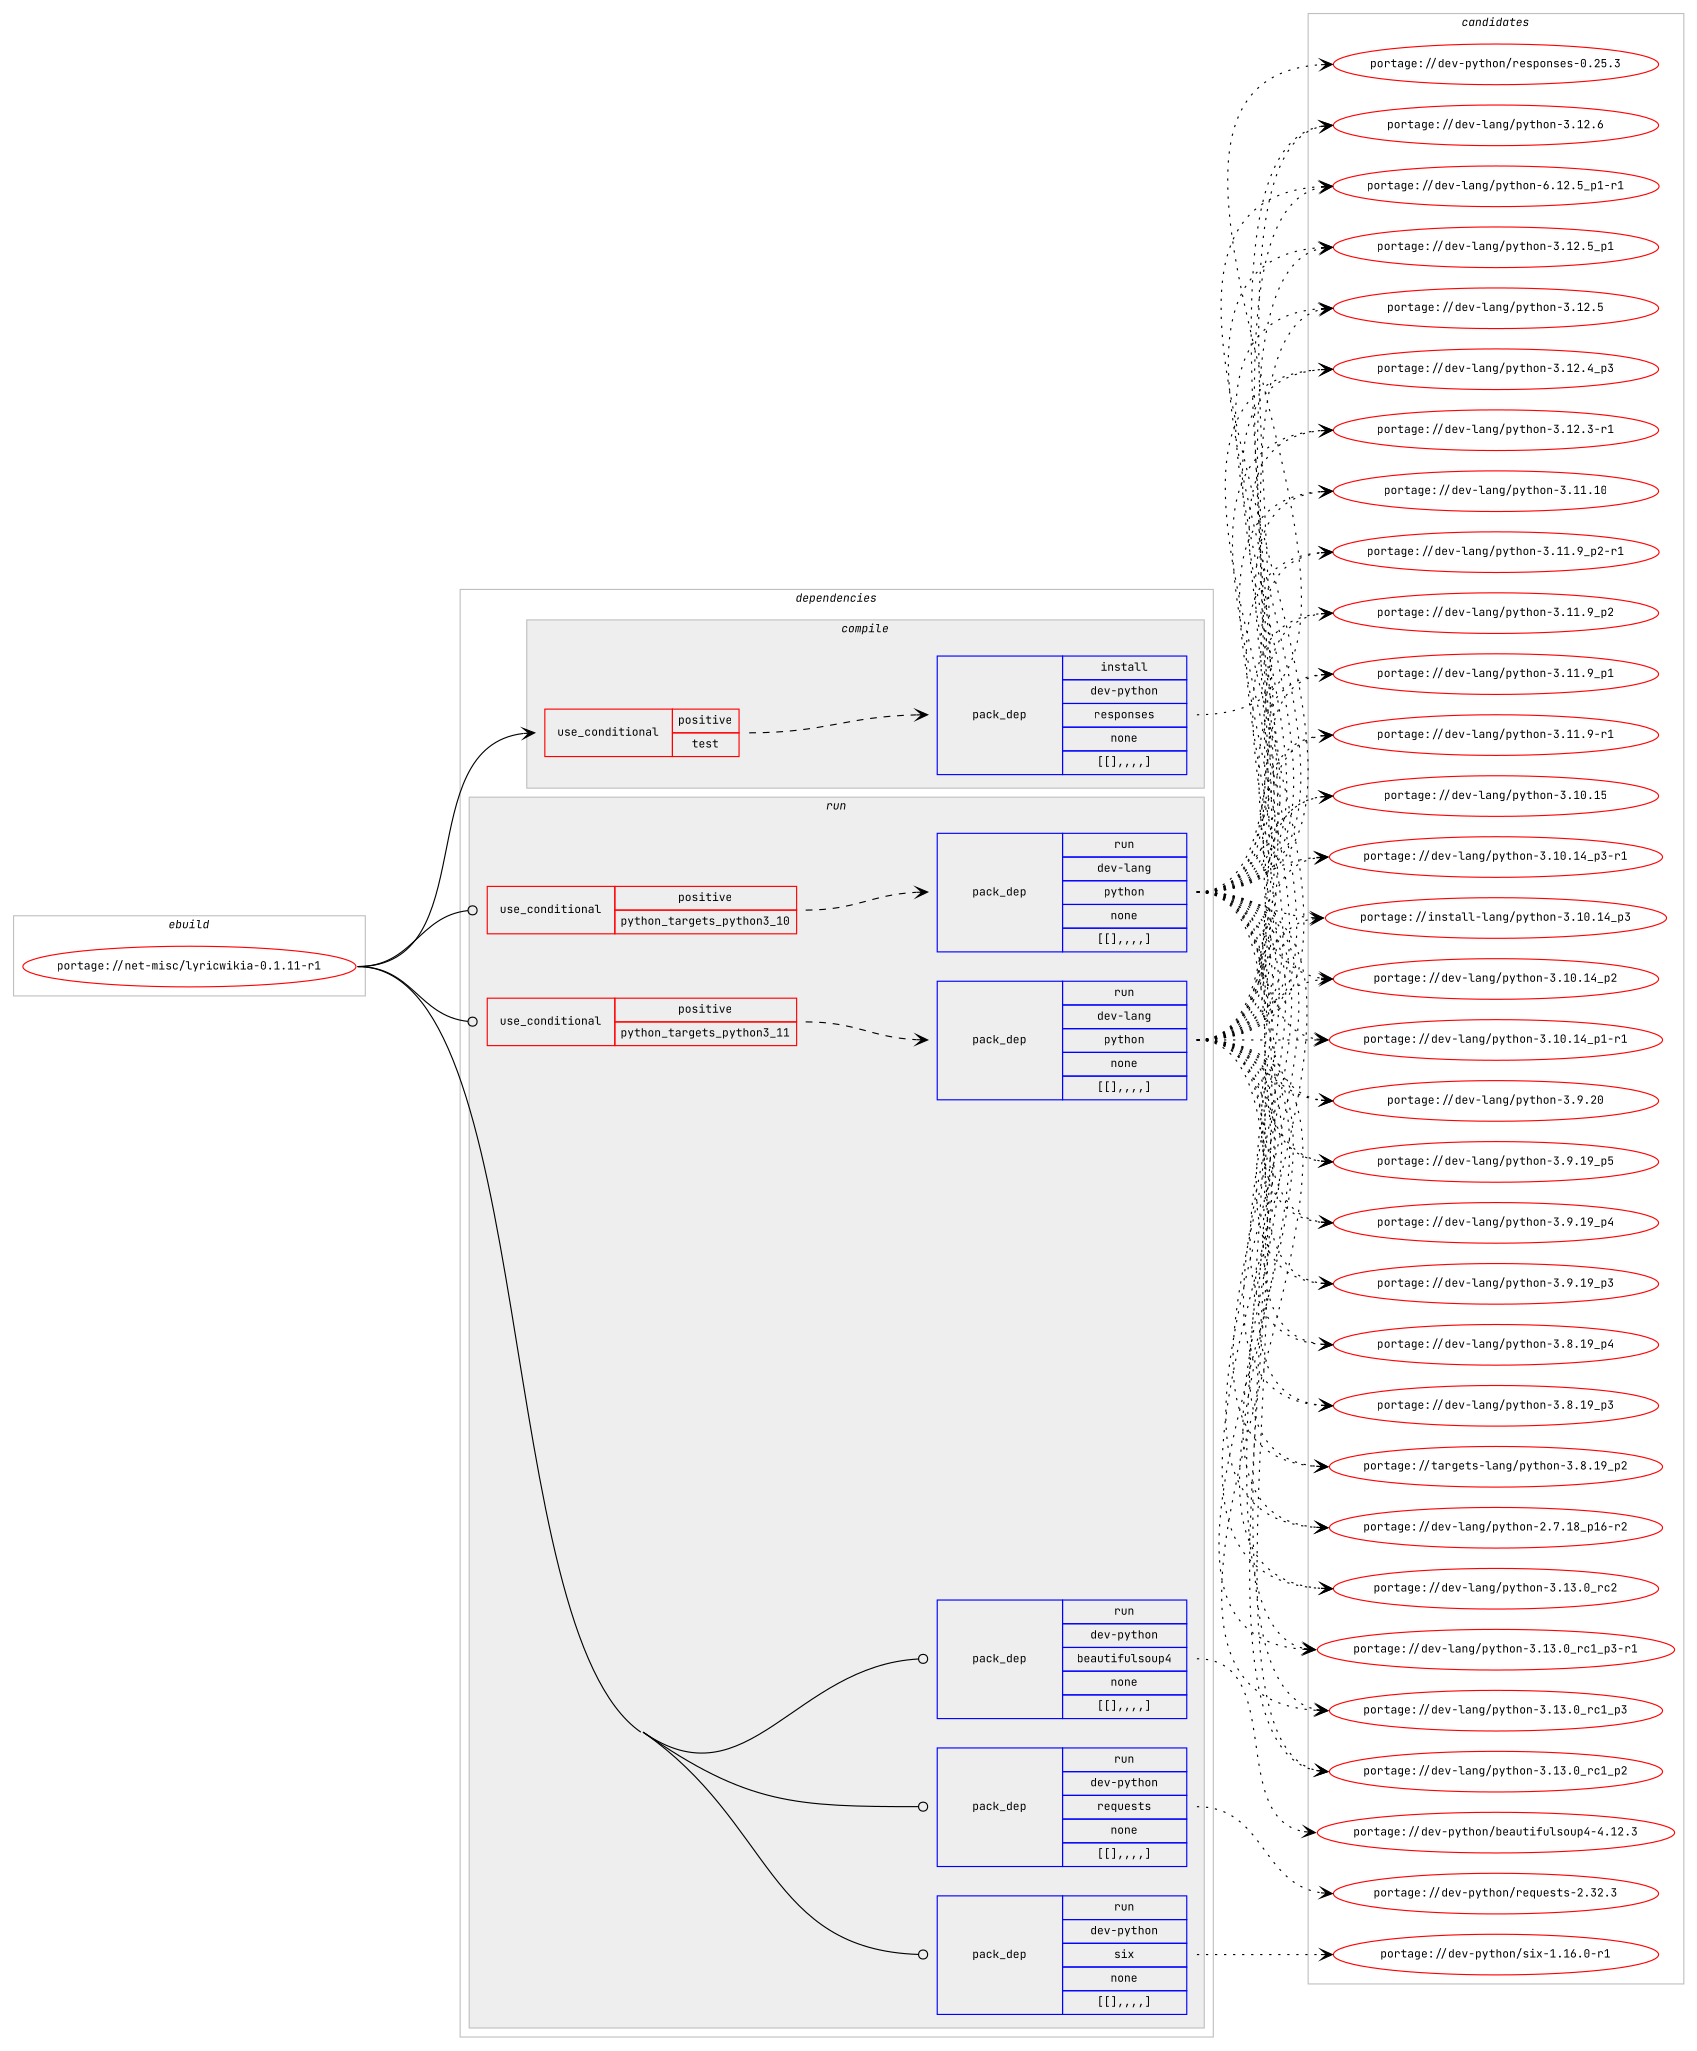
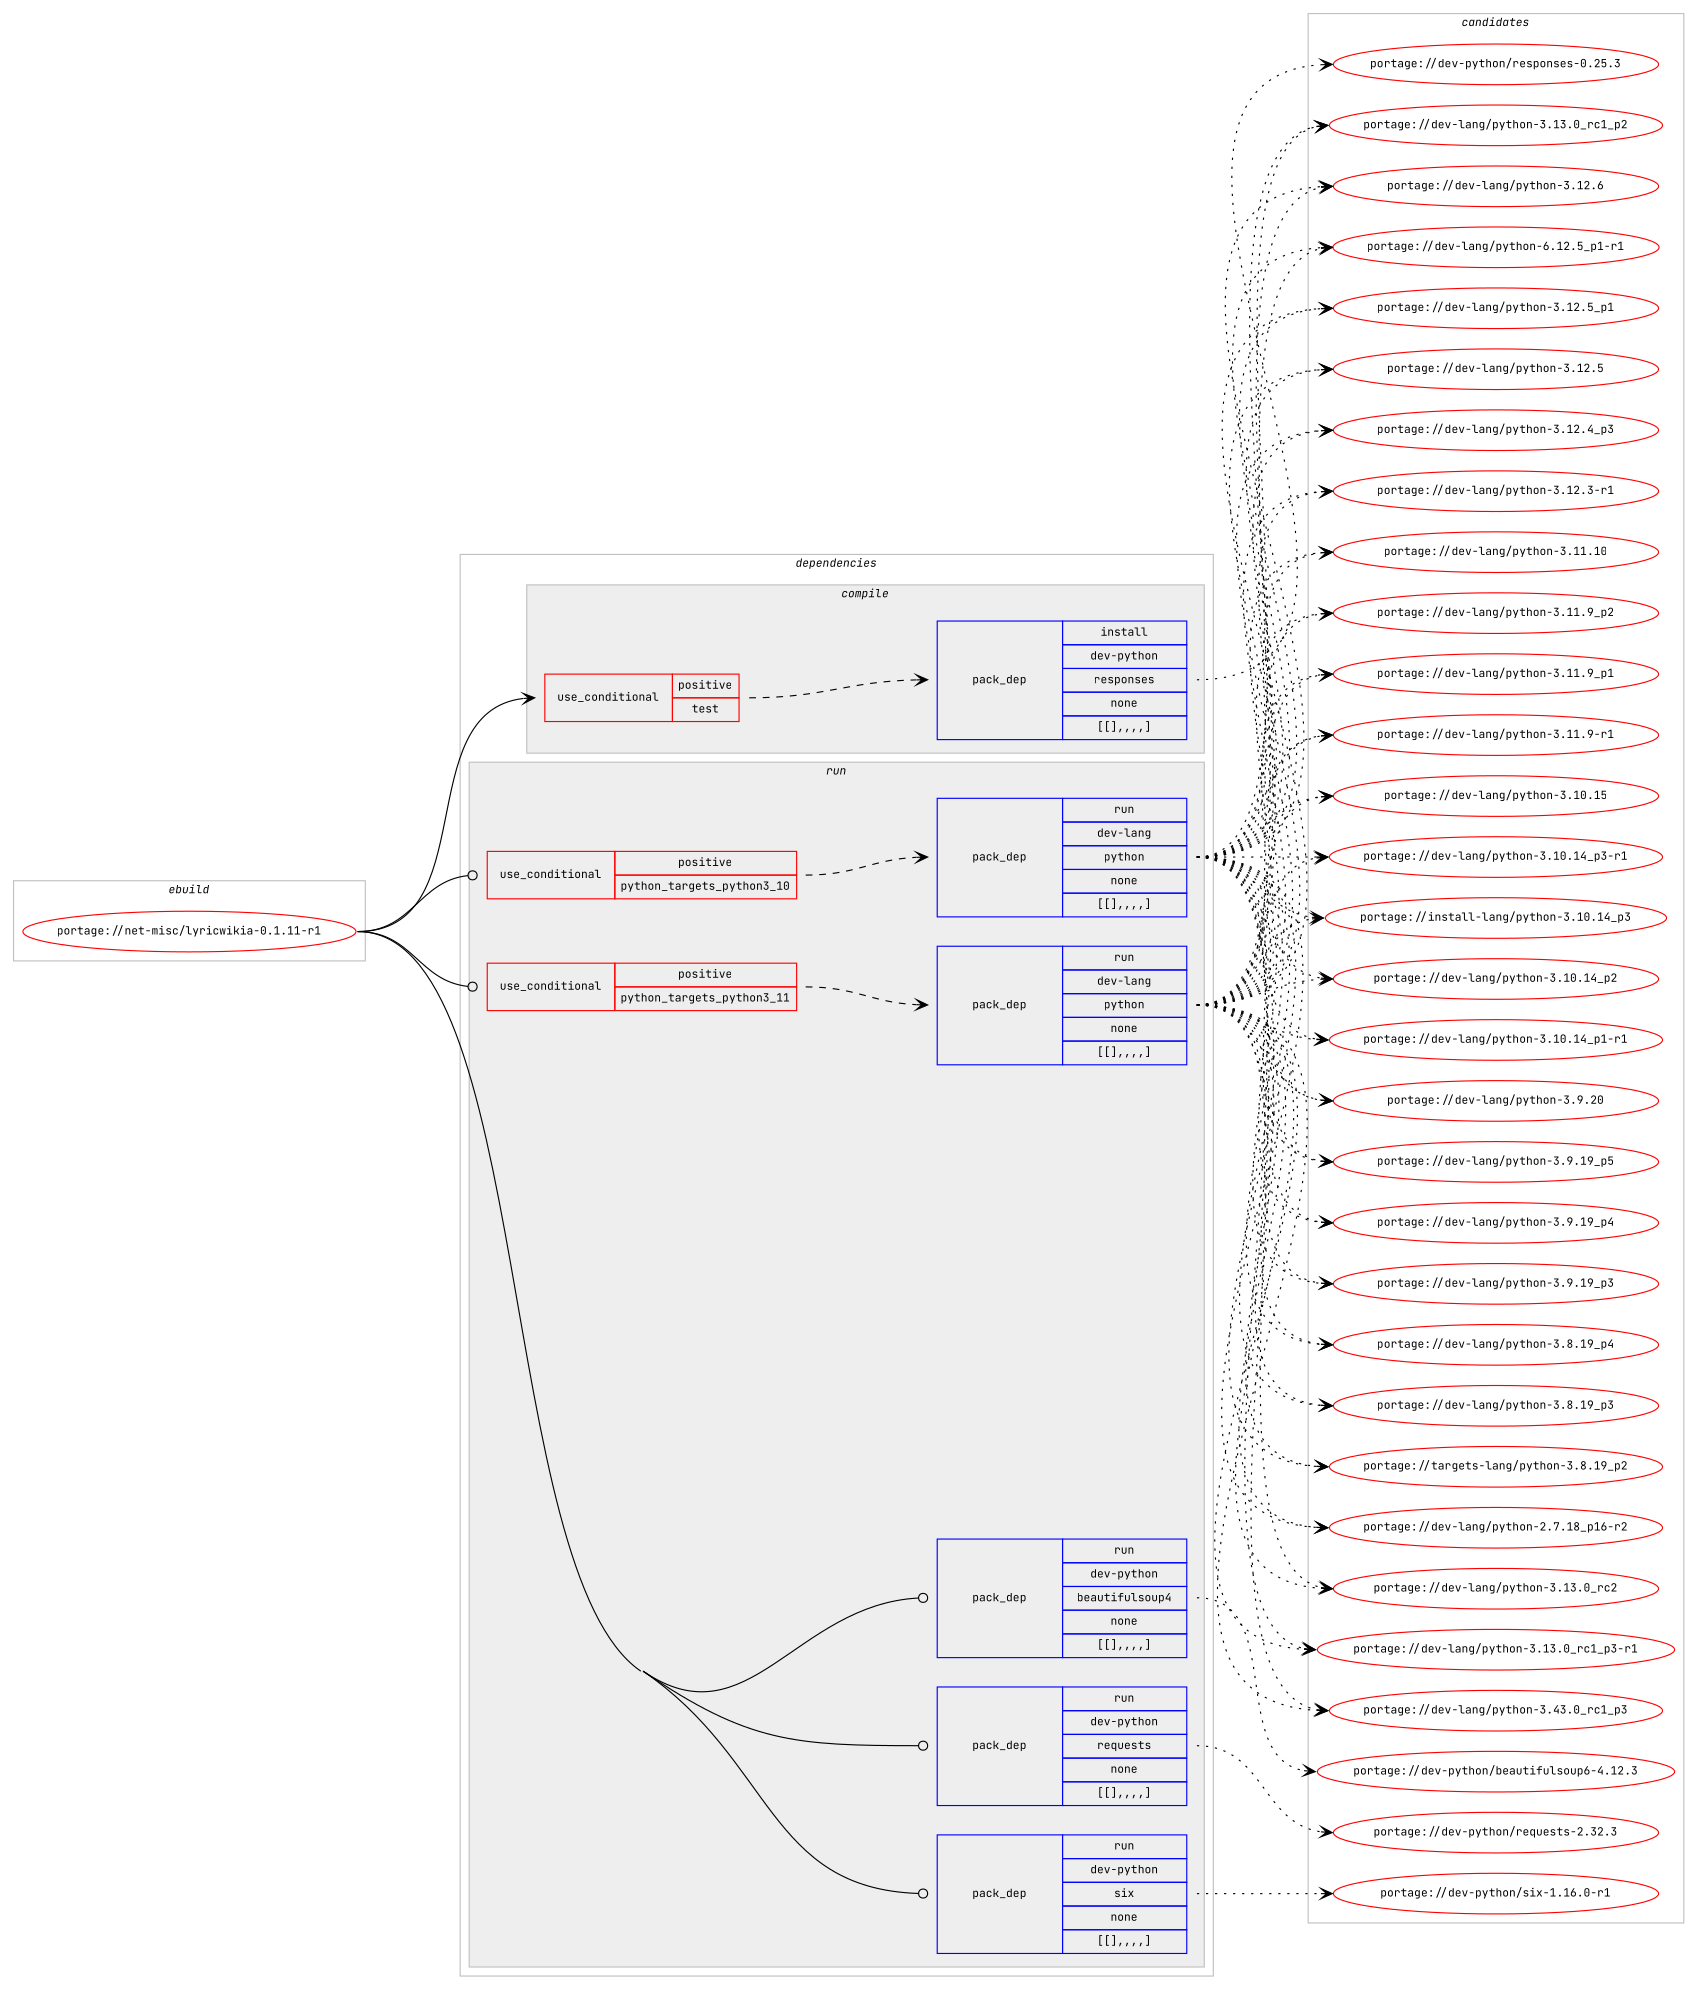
node "portage://dev-lang/python-3.11.9_p2-r1": removed
node "portage://dev-lang/python-3.13.0_rc1_p3": label "portage://dev-lang/python-3.13.0_rc1_p3" -> "portage://dev-lang/python-3.43.0_rc1_p3"
node "portage://dev-python/beautifulsoup4-4.12.3": label "portage://dev-python/beautifulsoup4-4.12.3" -> "portage://dev-python/beautifulsoup6-4.12.3"
